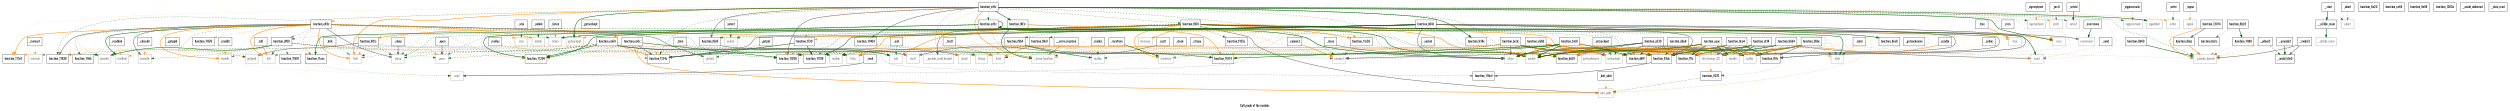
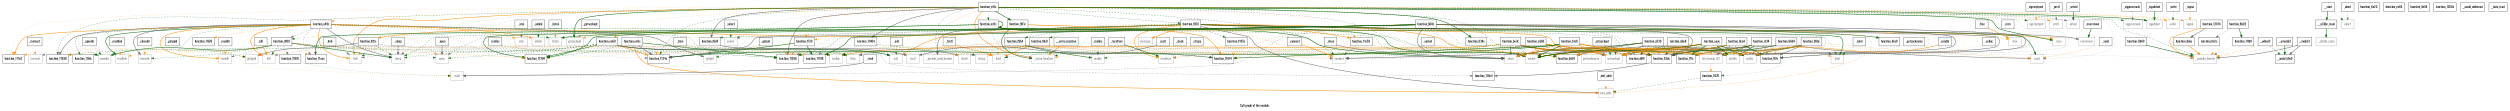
node "_sigaddset": added
edge "function_ef4c" -> "signal": added
edge "function_fb58" -> "time": removed
node "_opendir": added
edge "function_b1c8" -> "function_ddf4": color darkgreen -> darkorange
edge "function_b1c8" -> "close": color darkgreen -> darkorange
edge "function_96d4" -> "function_f7fc": color darkgreen -> darkorange
edge "function_df00" -> "sleep": added
